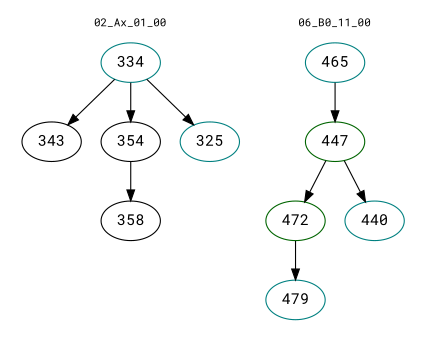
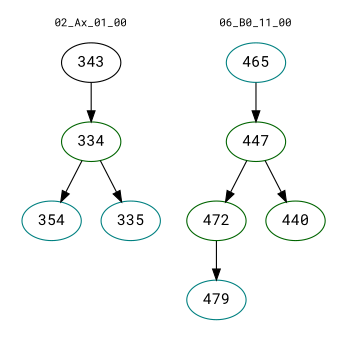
node "334": color teal -> darkgreen
edge "334" -> "343": reversed
node "354": color black -> teal
node "325": label "325" -> "335"
node "358": removed
node "440": color teal -> darkgreen
